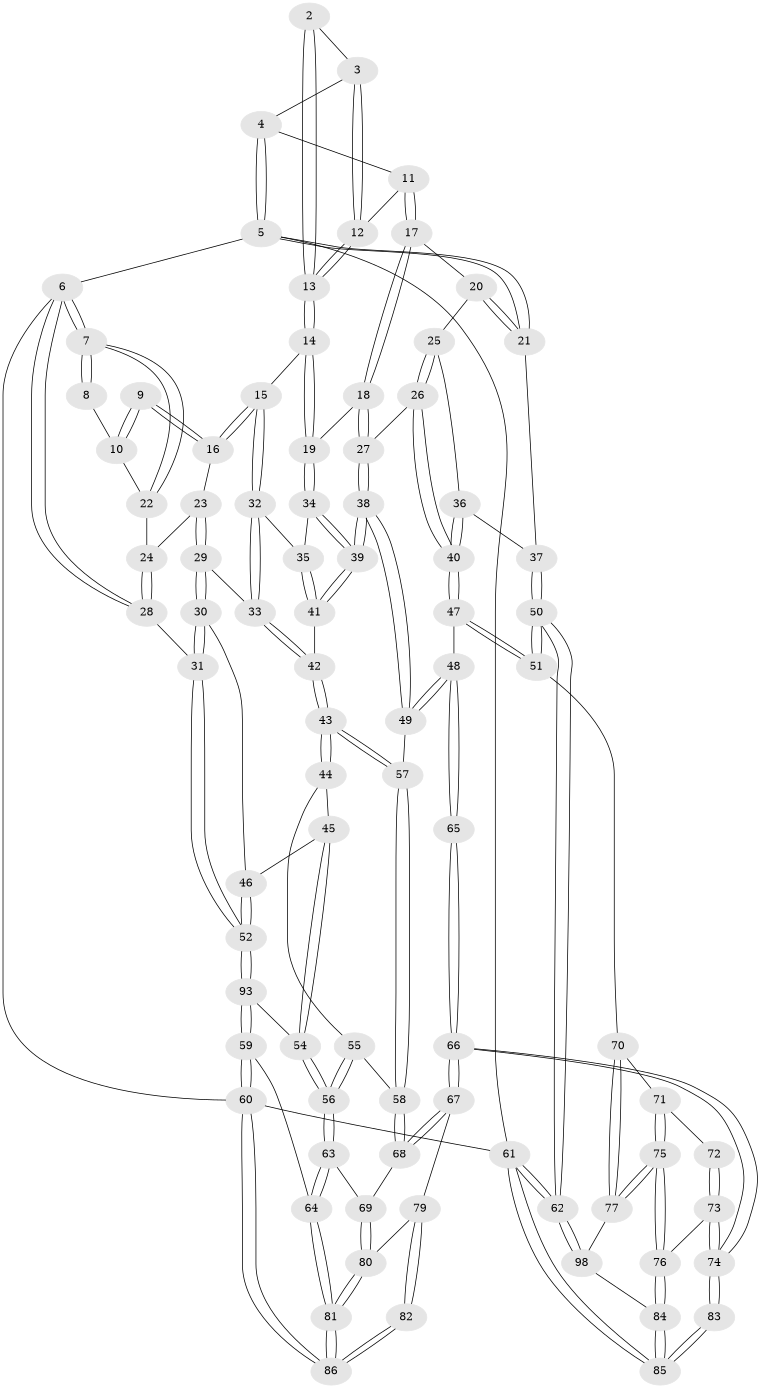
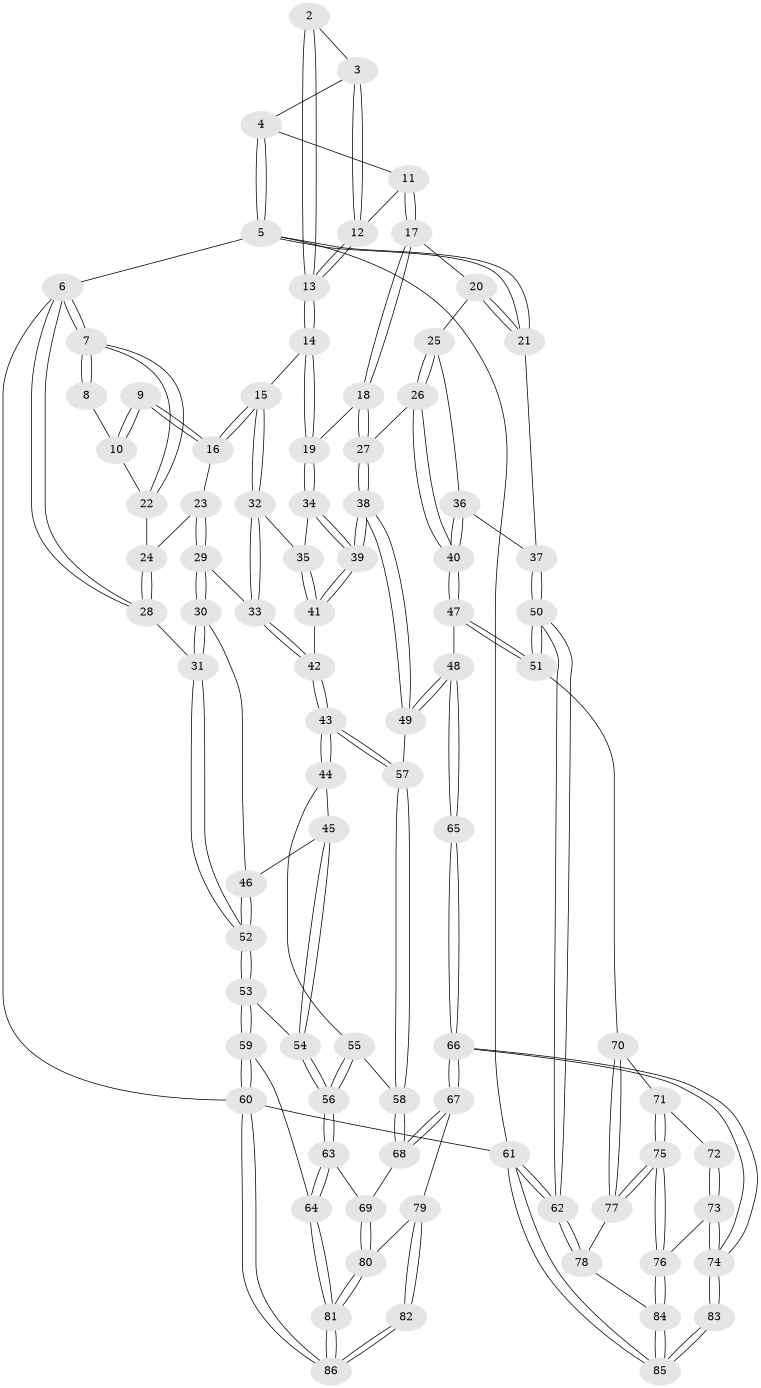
node "93": label "93" -> "53"
node "98": label "98" -> "78"
